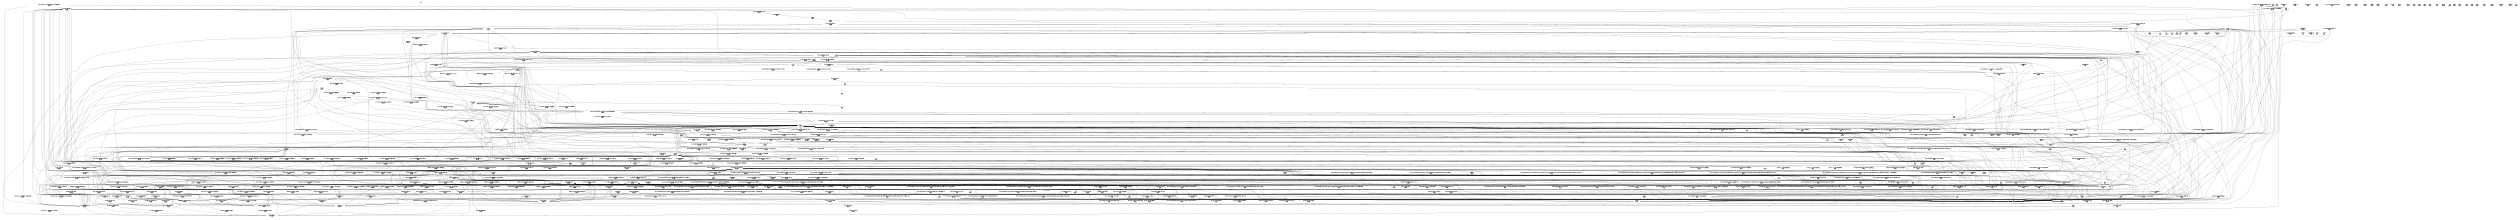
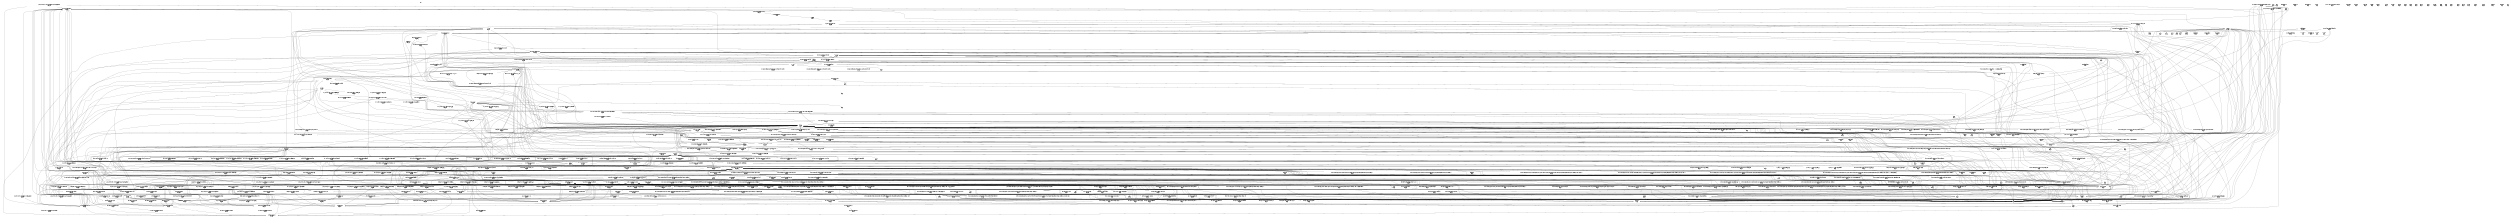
node "__fixunsdfdi max = 0 local = 0": removed
